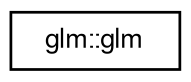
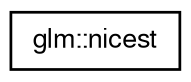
node "glm::glm": label "glm::glm" -> "glm::nicest"
